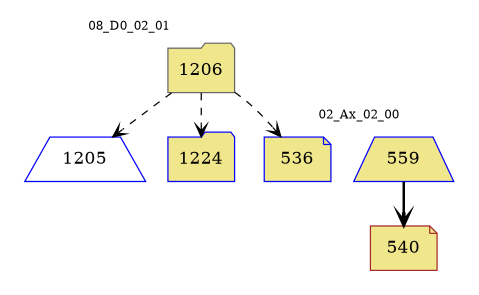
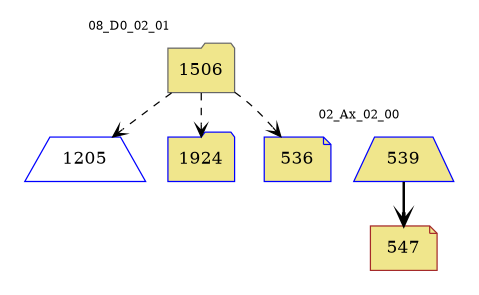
node "1206": label "1206" -> "1506"
node "1224": label "1224" -> "1924"
node "559": label "559" -> "539"
node "540": label "540" -> "547"
